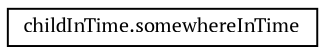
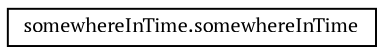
node "childInTime.somewhereInTime": label "childInTime.somewhereInTime" -> "somewhereInTime.somewhereInTime"
